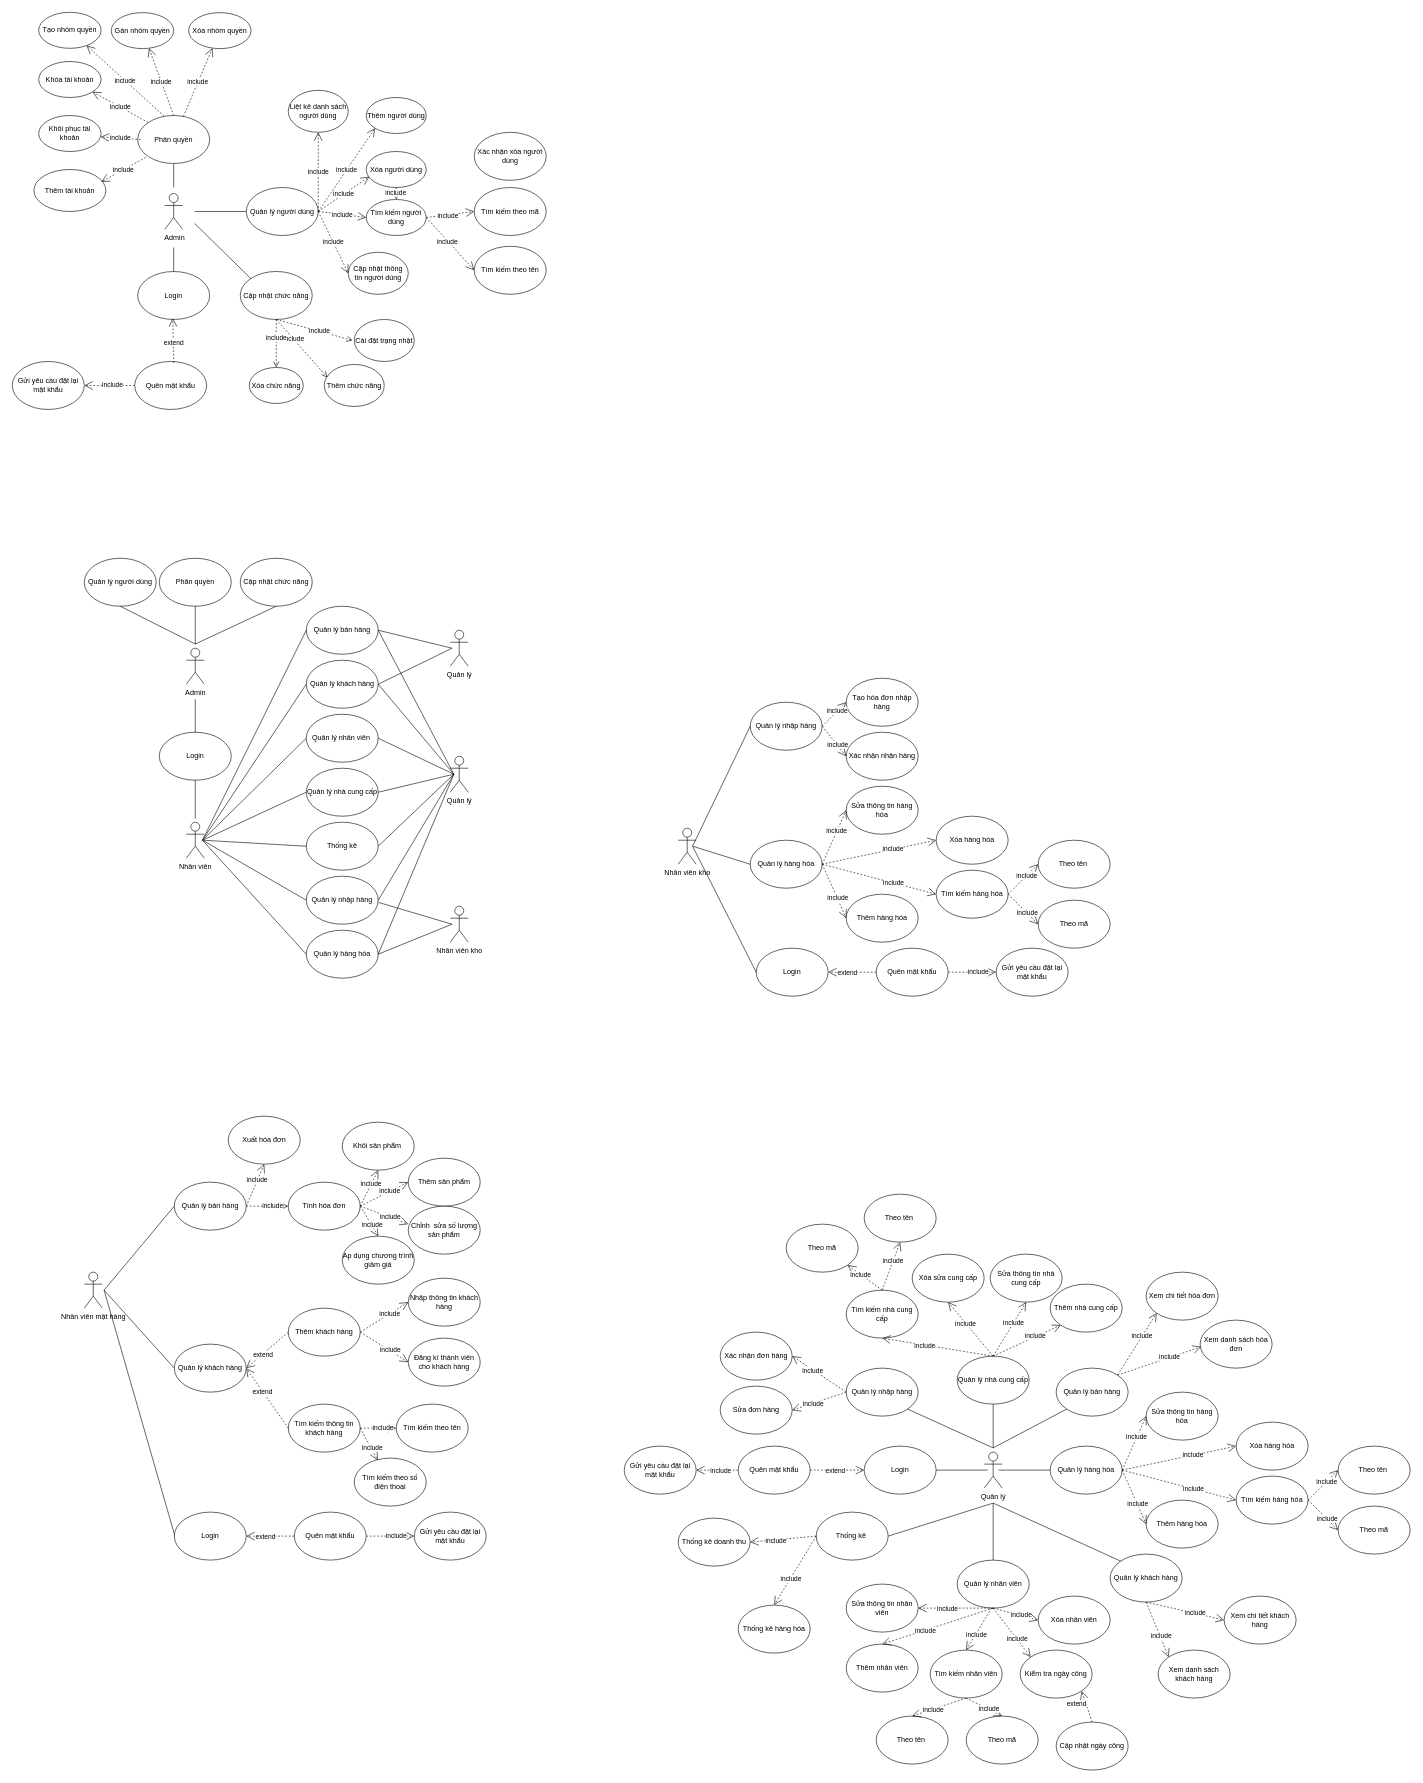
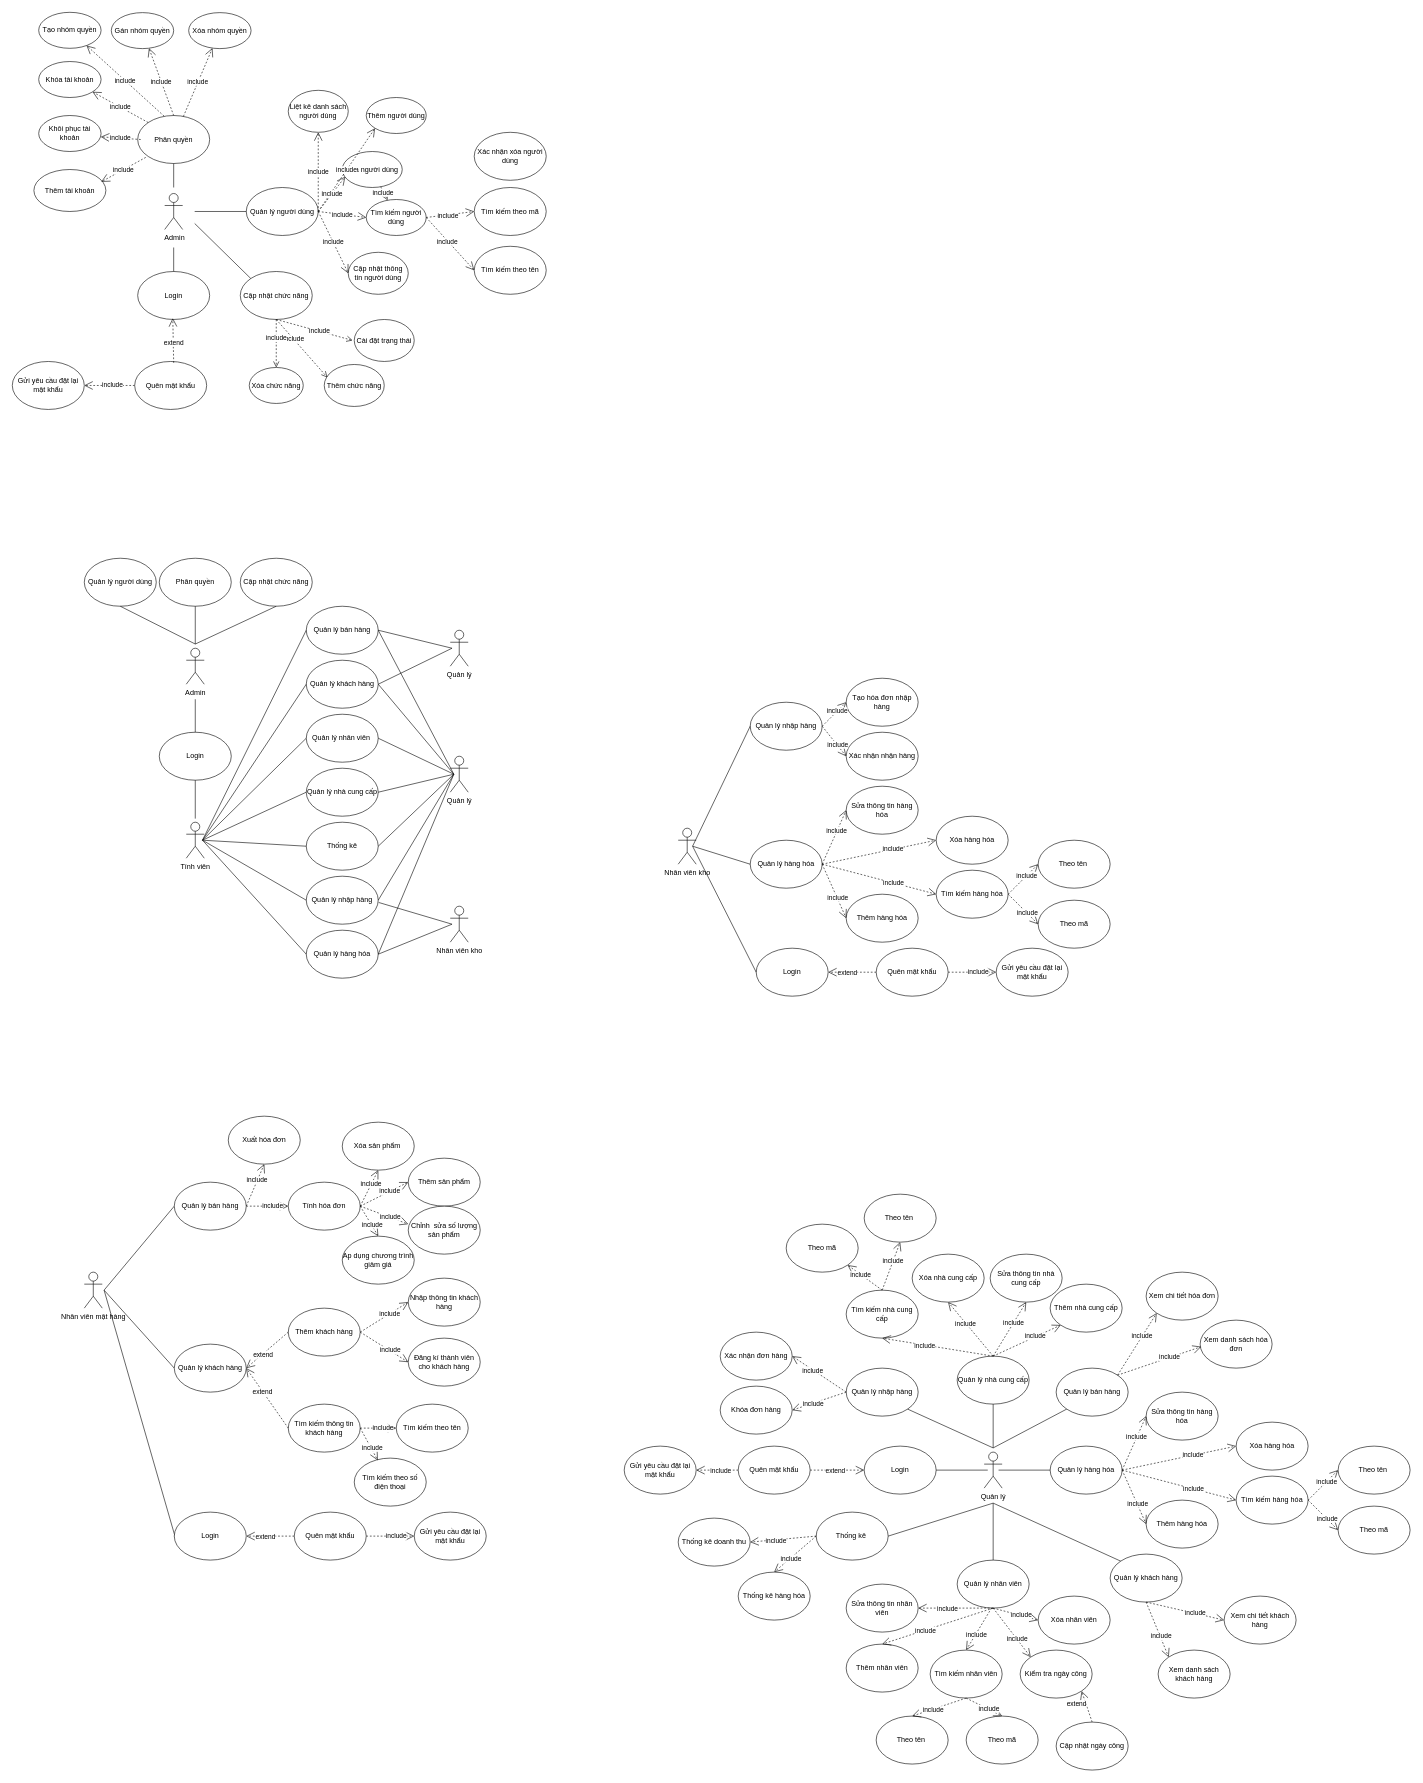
node "Xóa người dùng": moved (396, 170) -> (372, 170)
node "Cài đặt trạng nhật": label "Cài đặt trạng nhật" -> "Cài đặt trạng thái"
node "Nhân viên": label "Nhân viên" -> "Tính viên"
node "Khôi sản phẩm": label "Khôi sản phẩm" -> "Xóa sản phẩm"
node "Xóa sửa cung cấp": label "Xóa sửa cung cấp" -> "Xóa nhà cung cấp"
node "Sửa đơn hàng": label "Sửa đơn hàng" -> "Khóa đơn hàng"
node "Thống kê hàng hóa": moved (774, 1629) -> (774, 1596)
